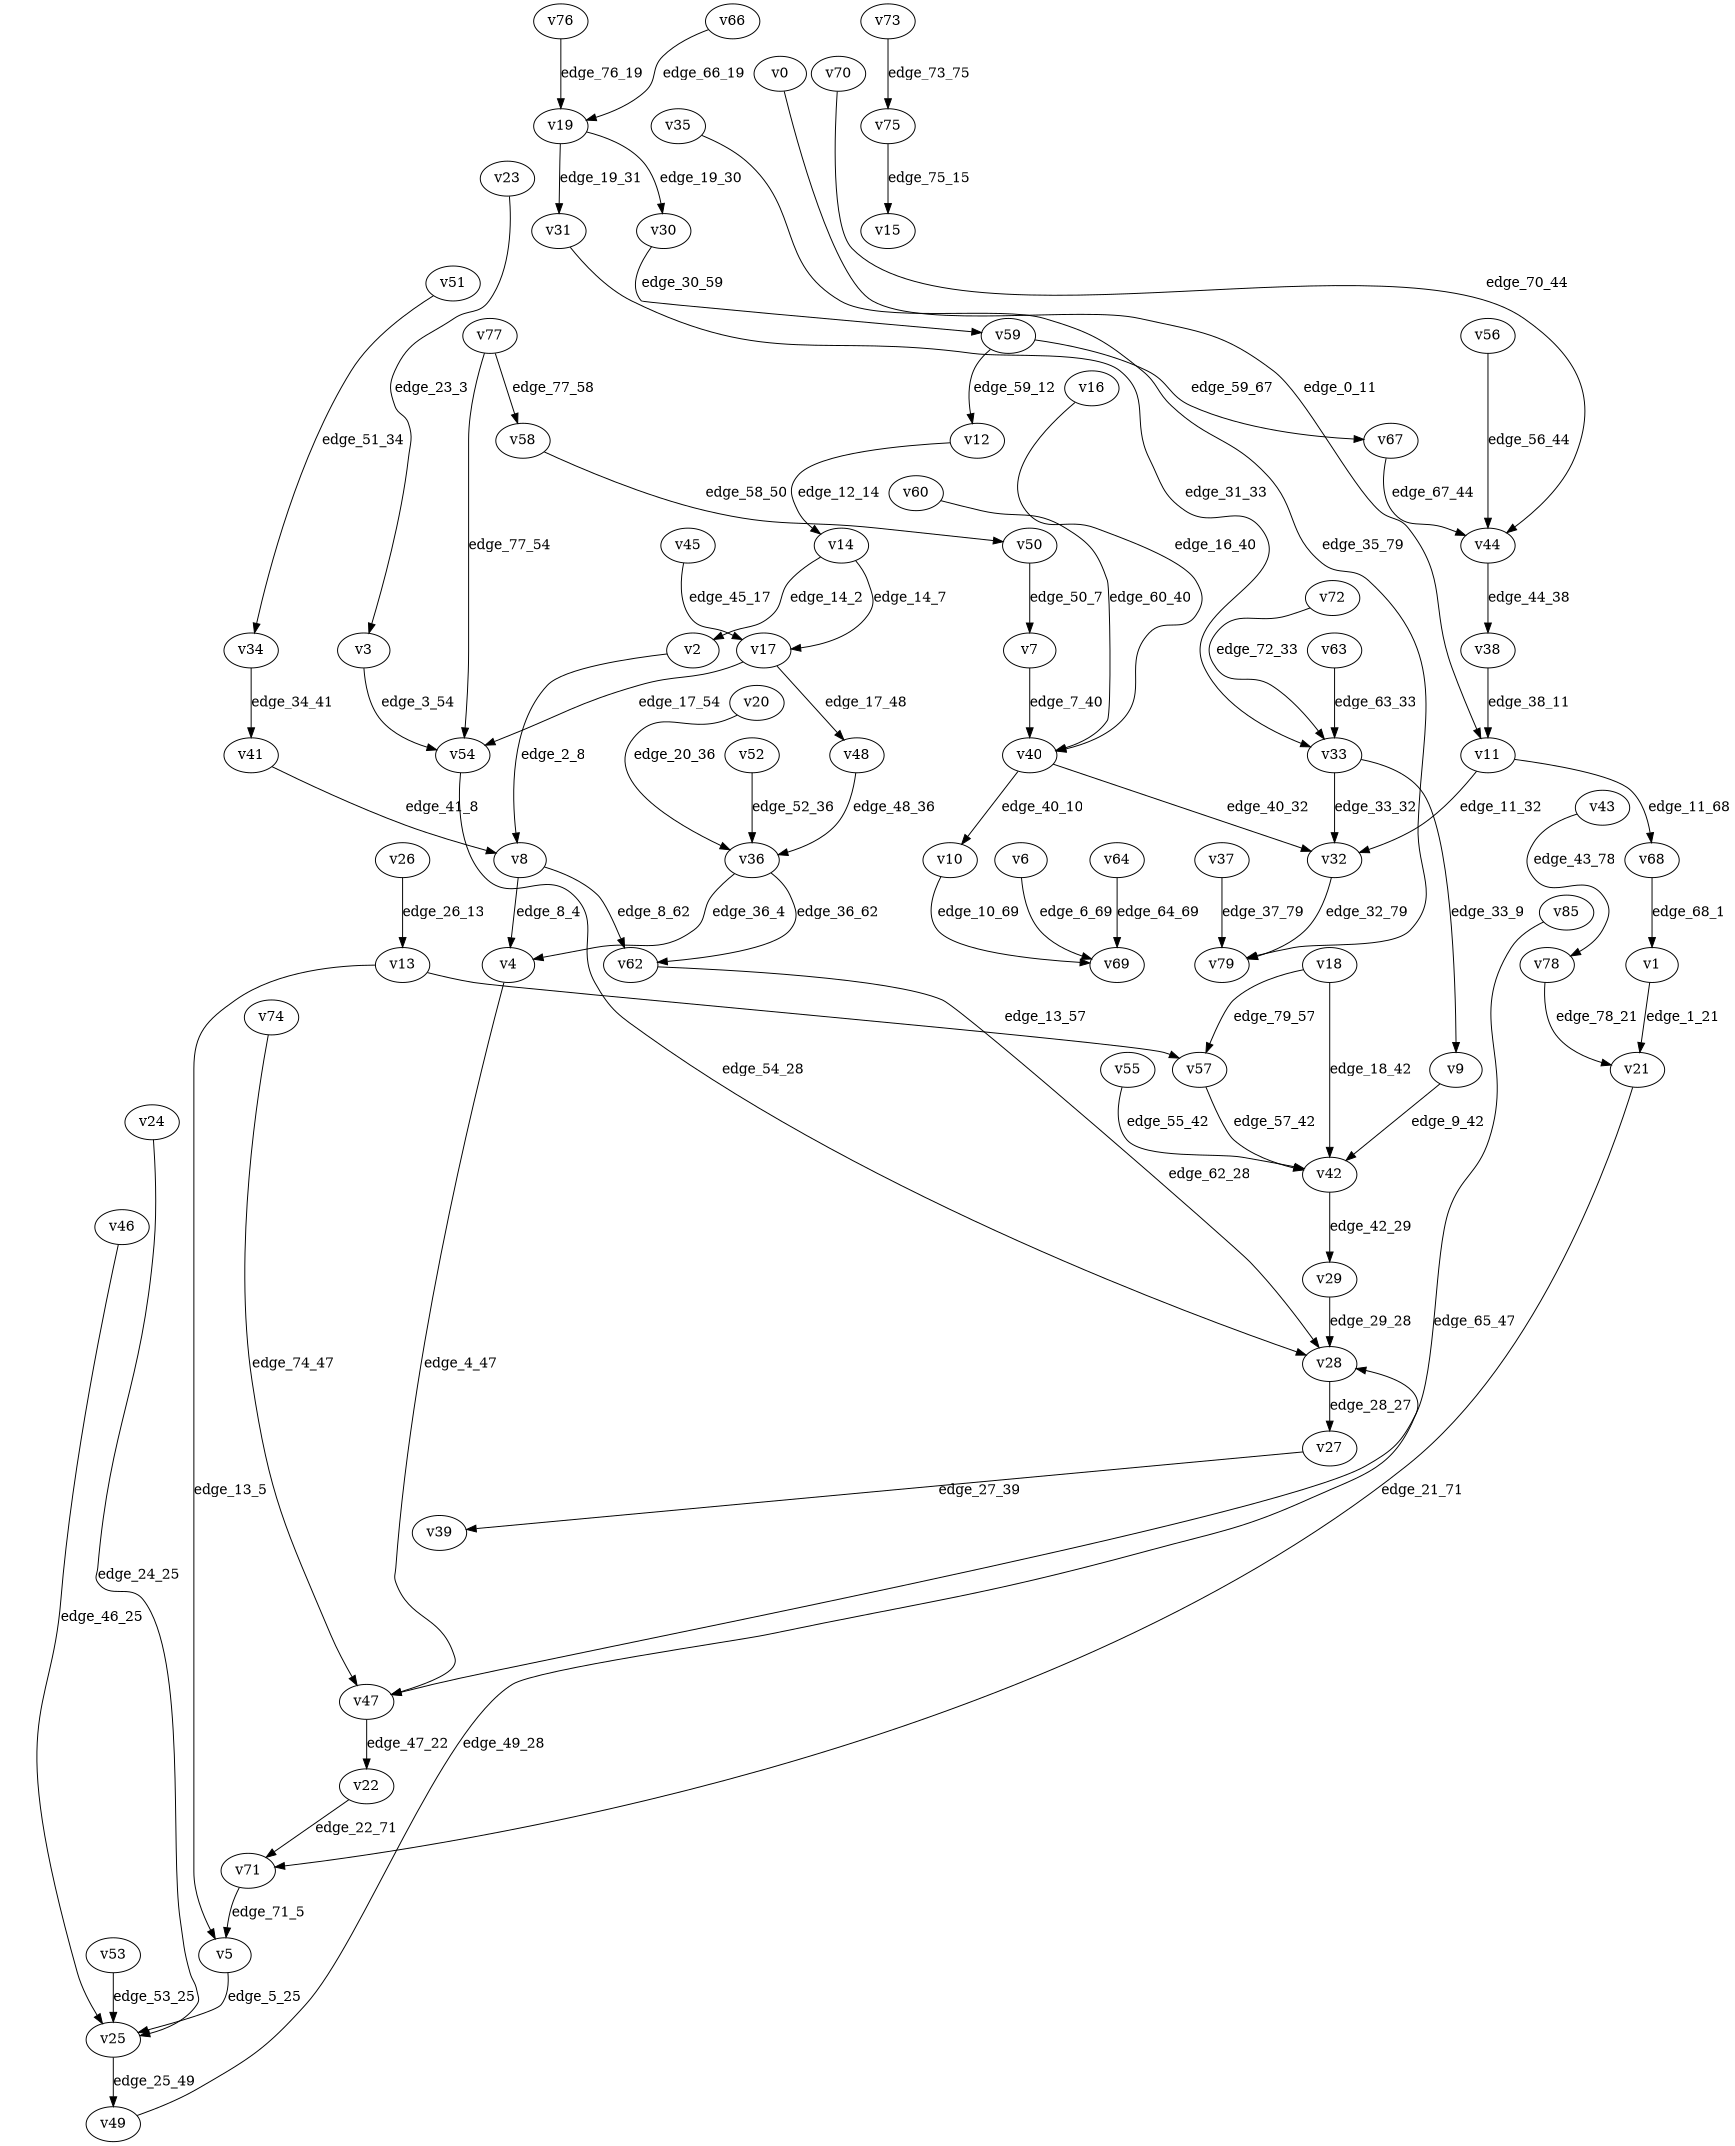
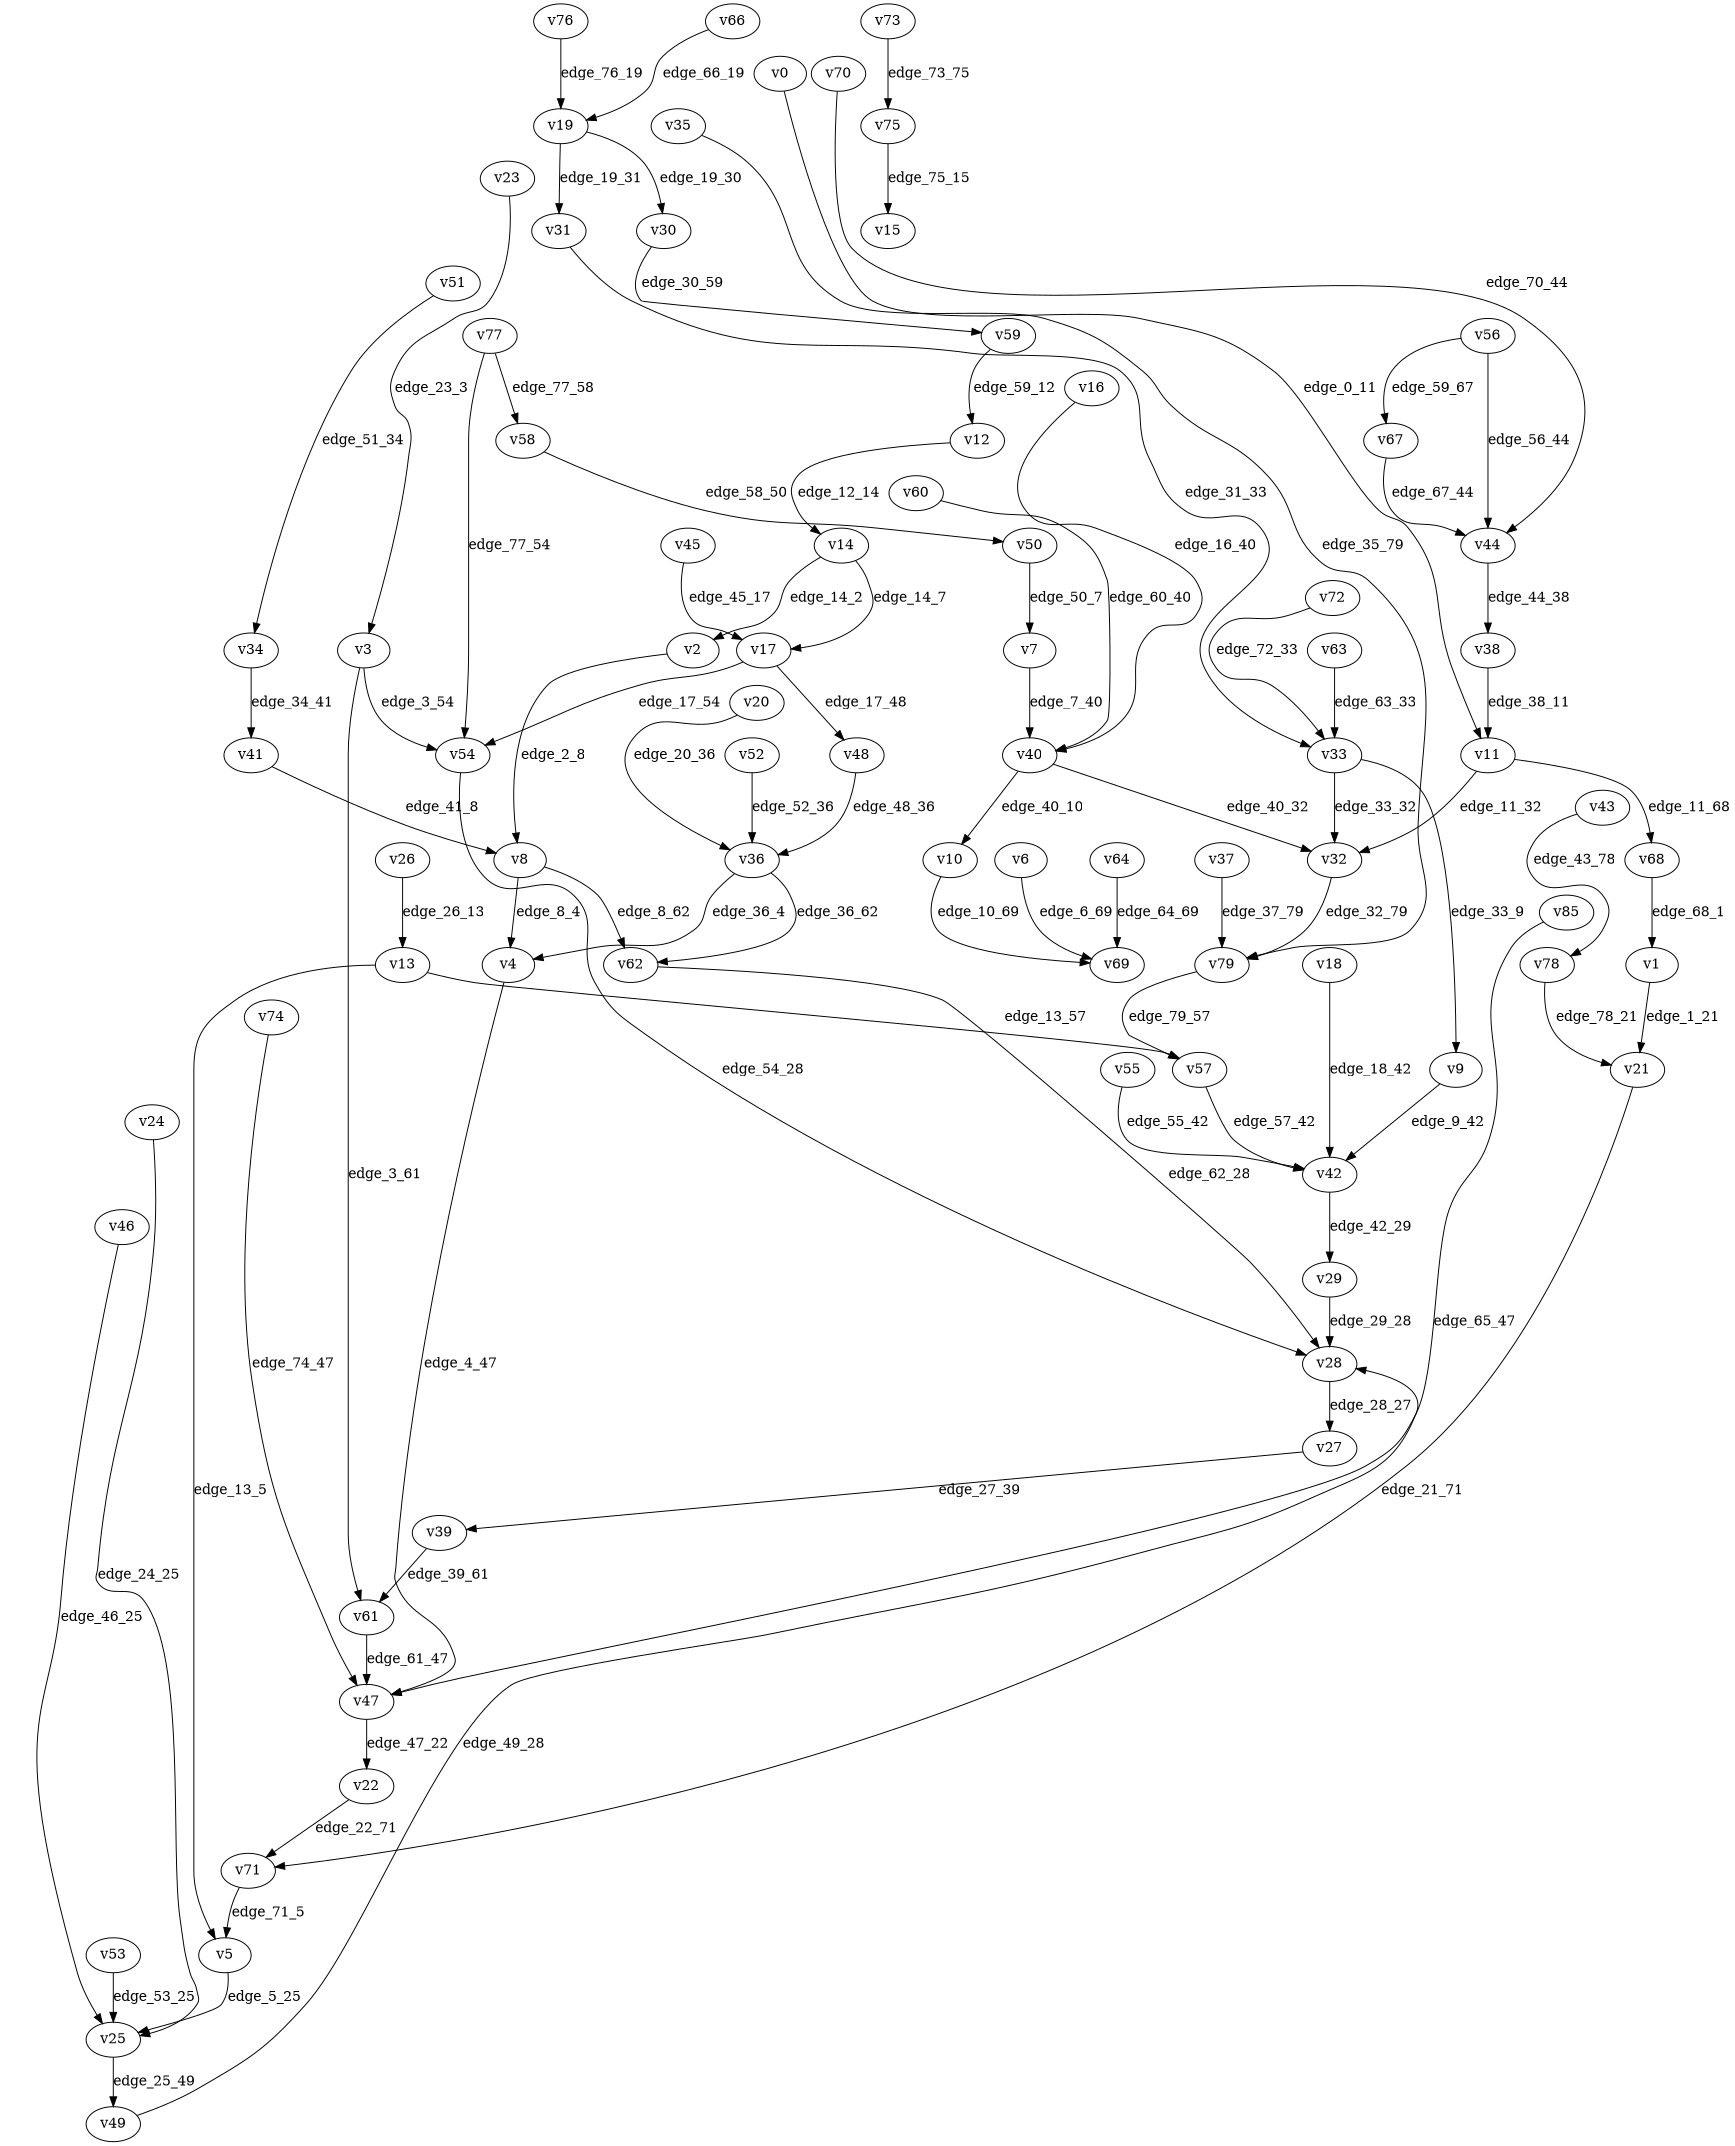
edge "v59" -> "v67": now "v56" -> "v67"
edge "v18" -> "v57": now "v79" -> "v57"
node "v61": added
